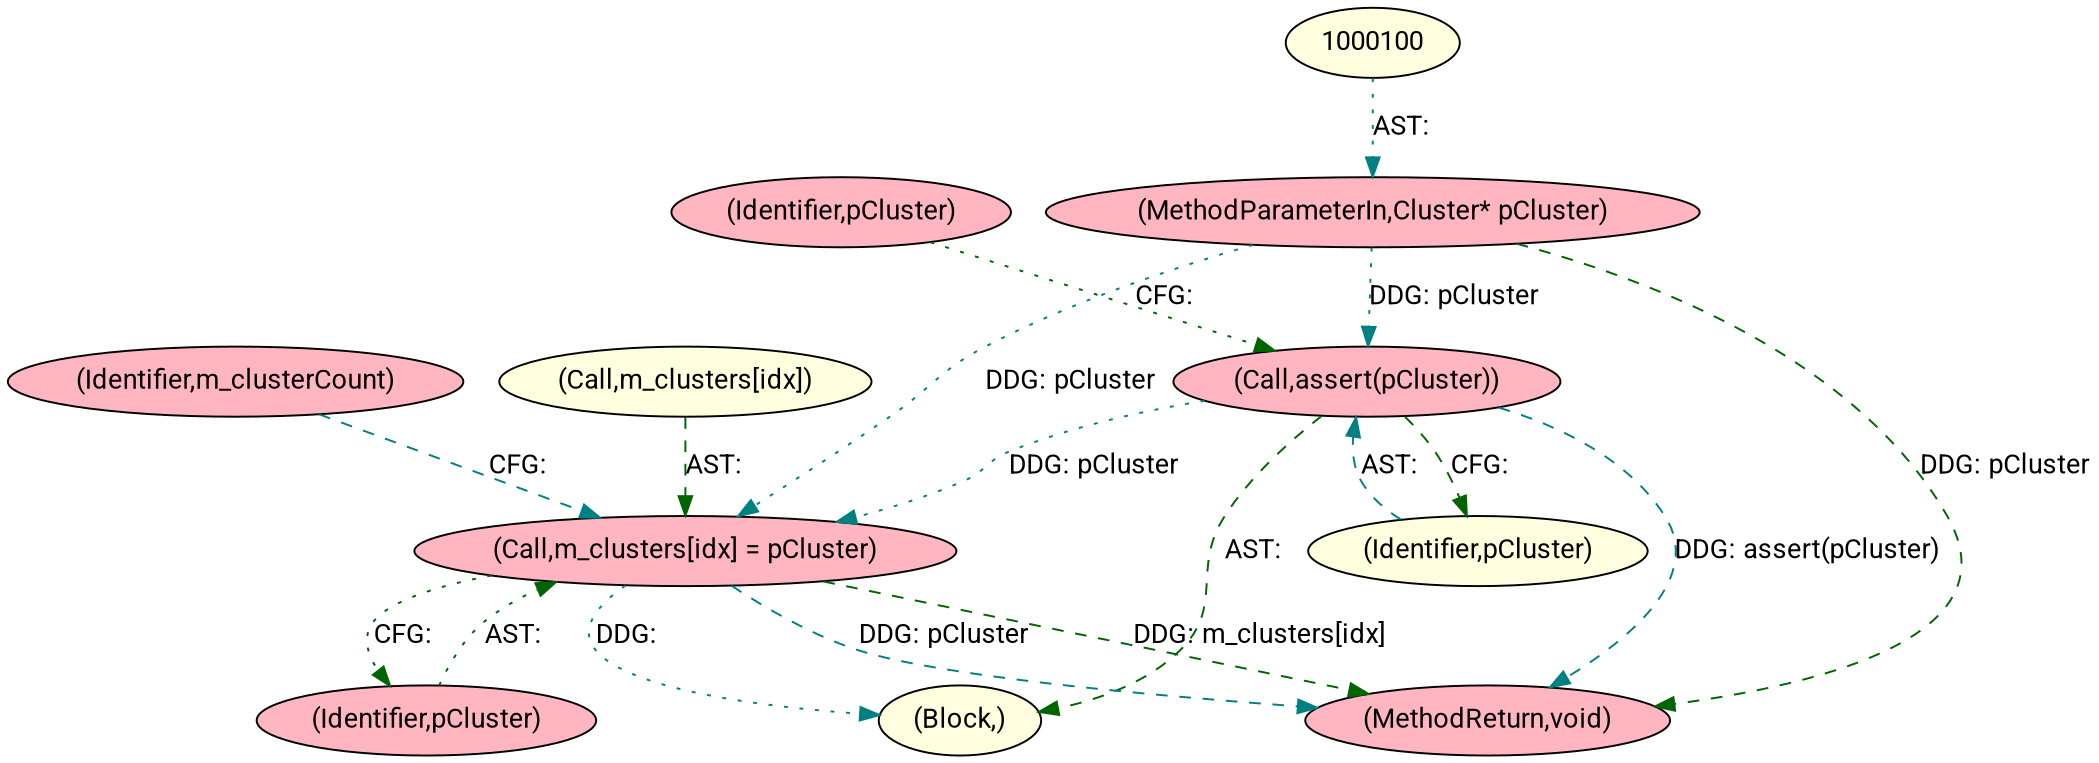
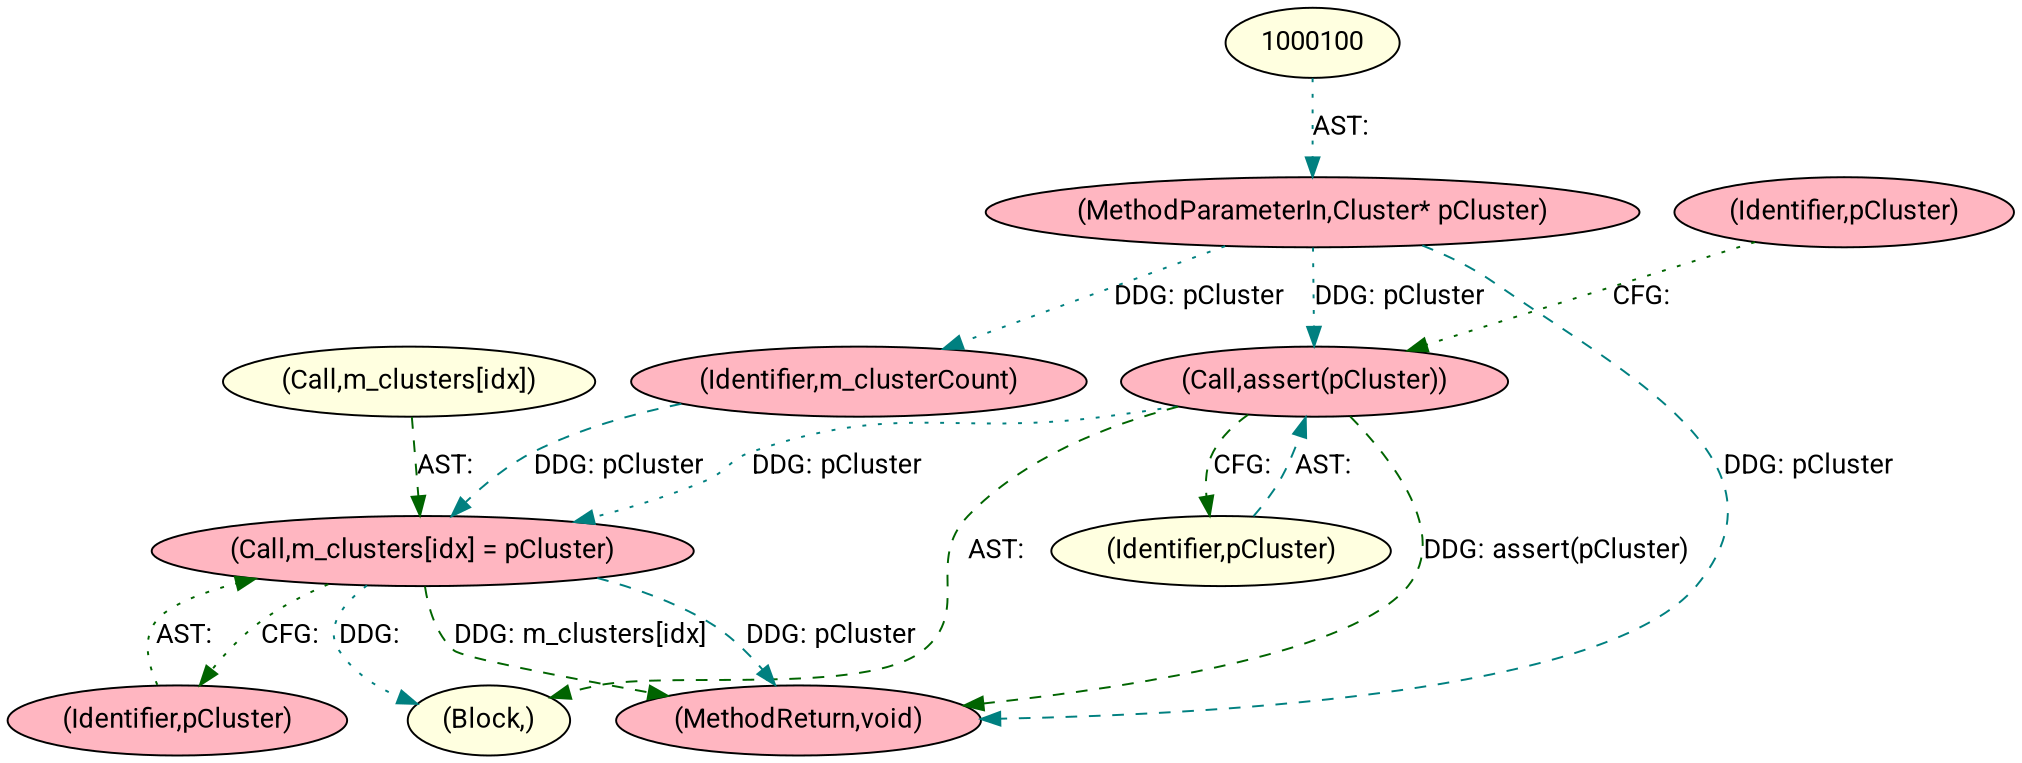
edge "(MethodParameterIn,Cluster* pCluster)" -> "(Call,m_clusters[idx] = pCluster)": now "(MethodParameterIn,Cluster* pCluster)" -> "(Identifier,m_clusterCount)"
edge "(MethodParameterIn,Cluster* pCluster)" -> "(MethodReturn,void)": color darkgreen -> teal
edge "(Identifier,m_clusterCount)" -> "(Call,m_clusters[idx] = pCluster)": label "CFG: " -> "DDG: pCluster"
edge "(Call,assert(pCluster))" -> "(MethodReturn,void)": color teal -> darkgreen
